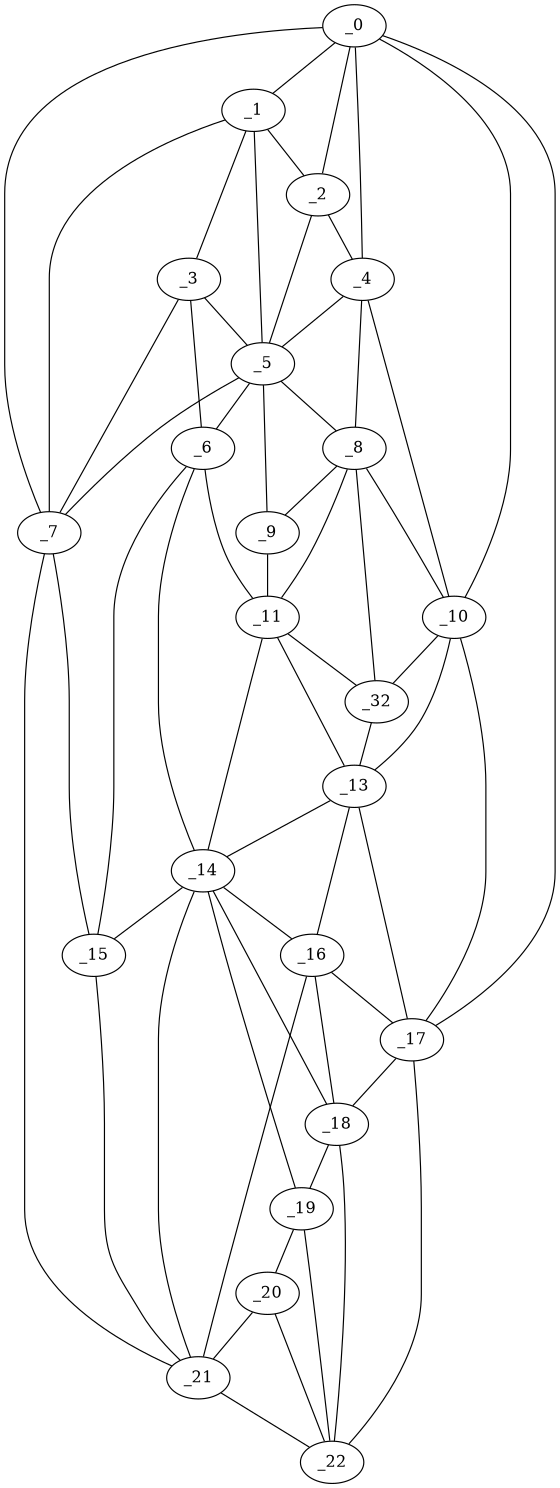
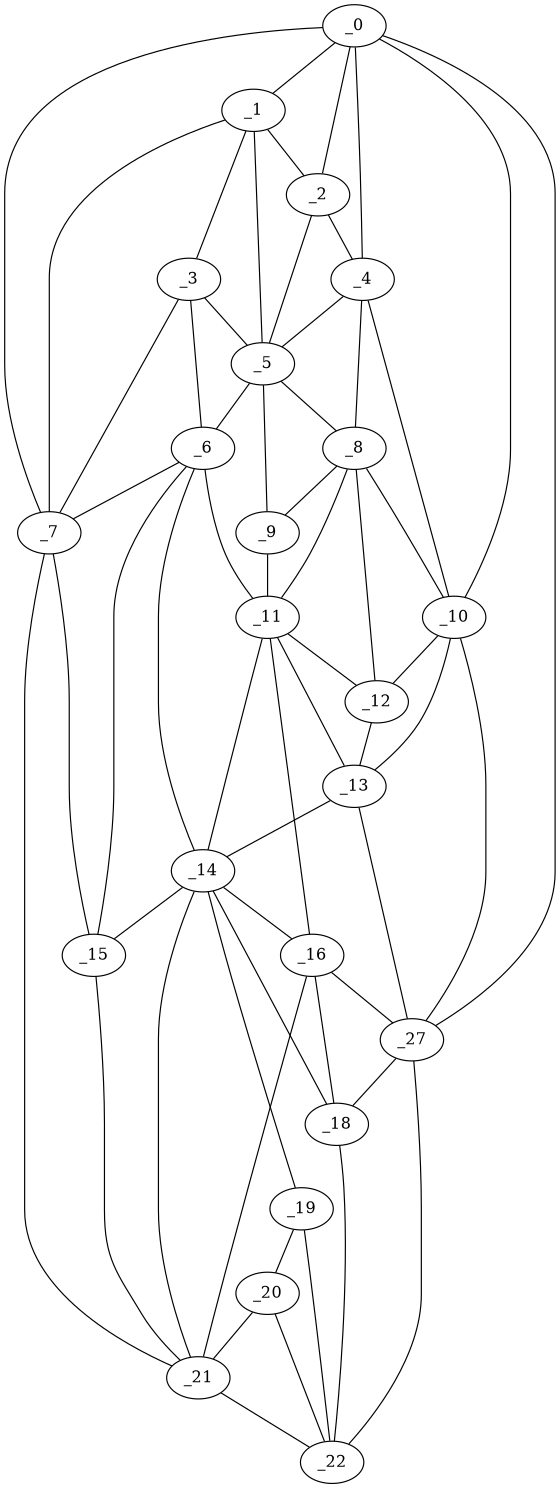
edge "_5" -- "_7": now "_6" -- "_7"
node "_32": label "_32" -> "_12"
edge "_13" -- "_16": now "_11" -- "_16"
node "_17": label "_17" -> "_27"
edge "_18" -- "_19": removed
